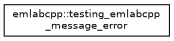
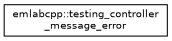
node "emlabcpp::testing_emlabcpp _message_error": label "emlabcpp::testing_emlabcpp _message_error" -> "emlabcpp::testing_controller _message_error"
